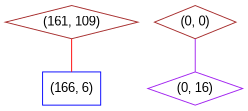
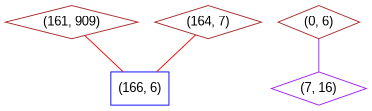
node "(161, 109)": label "(161, 109)" -> "(161, 909)"
node "(0, 0)": label "(0, 0)" -> "(0, 6)"
node "(164, 7)": added
node "(0, 16)": label "(0, 16)" -> "(7, 16)"
